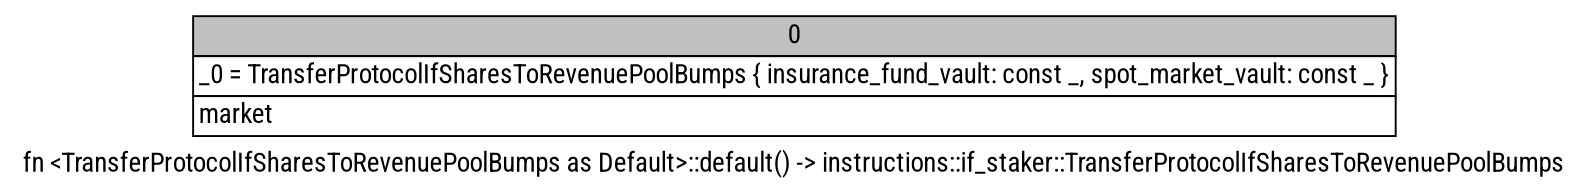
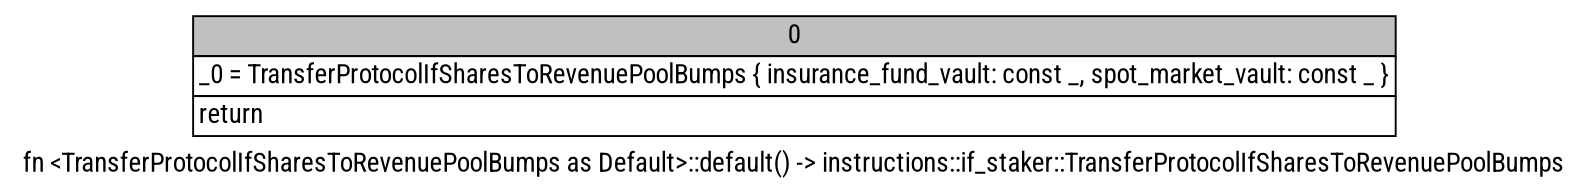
node "0": text "market" -> "return"
